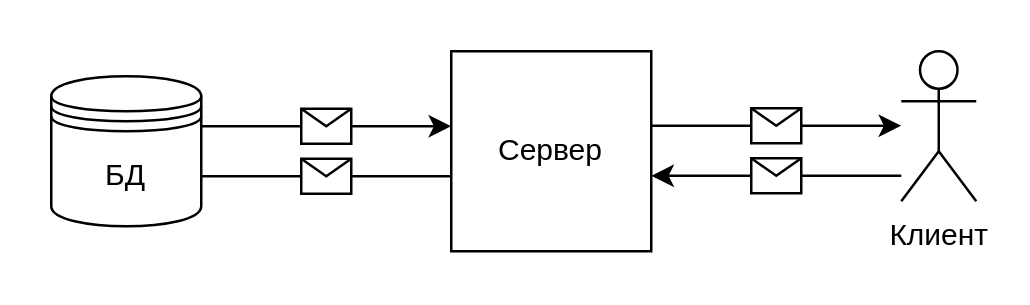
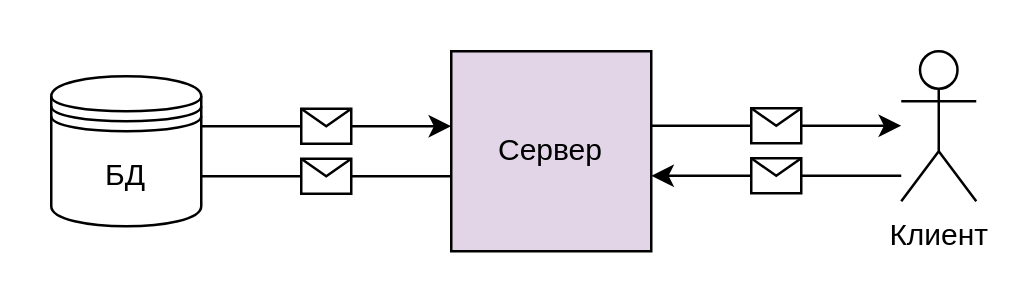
node "Сервер": fillcolor #ffffff -> #e1d5e7
